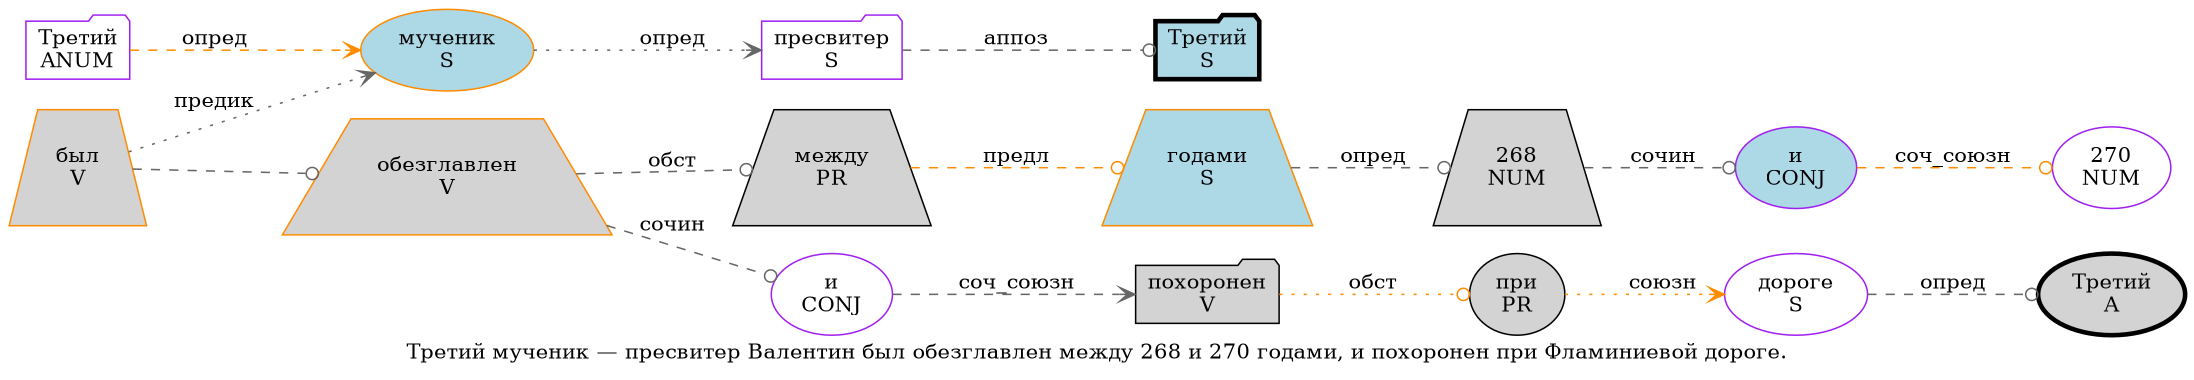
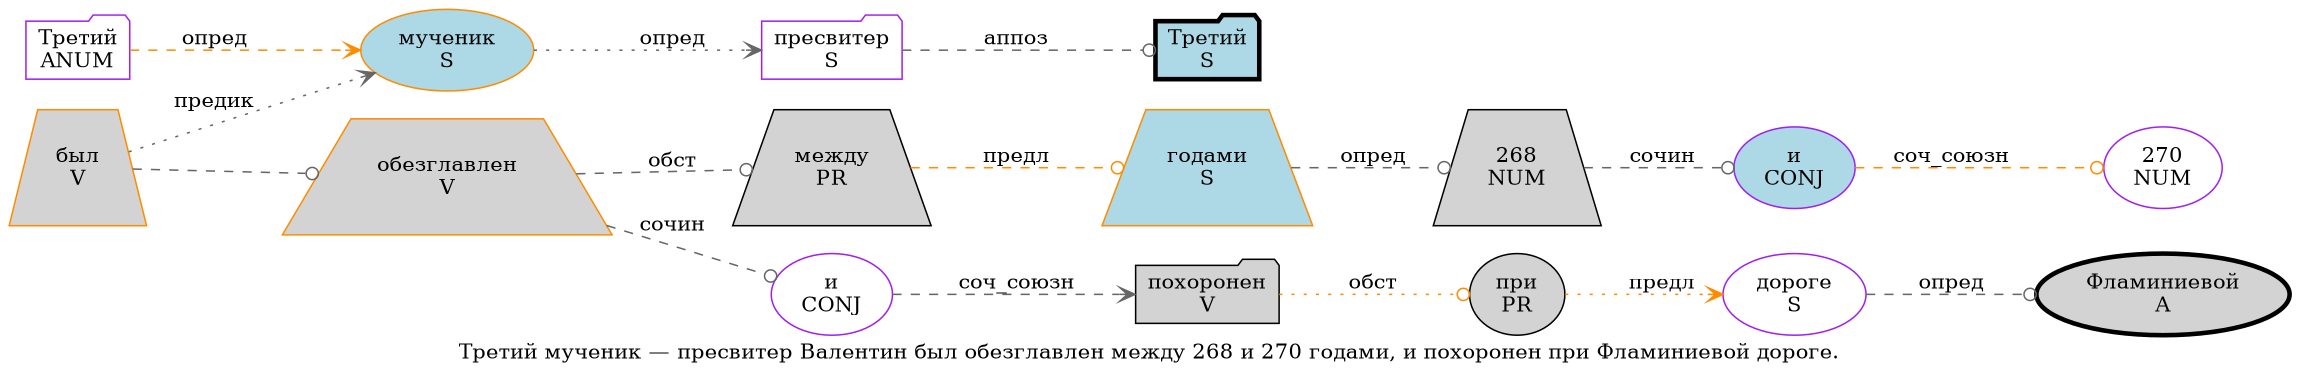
edge "при PR" -> "дороге S": label "союзн" -> "предл"
node "Третий A": label "Третий A" -> "Фламиниевой A"
